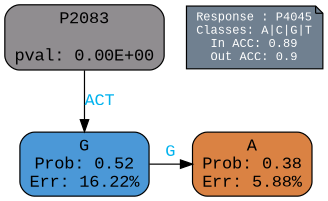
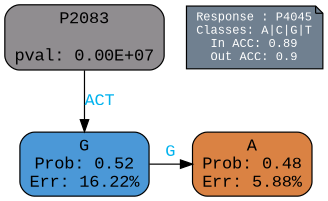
node "P2083 pval: 0.00E+00": label "P2083 pval: 0.00E+00" -> "P2083 pval: 0.00E+07"
node "A Prob: 0.38 Err: 5.88%": label "A Prob: 0.38 Err: 5.88%" -> "A Prob: 0.48 Err: 5.88%"
